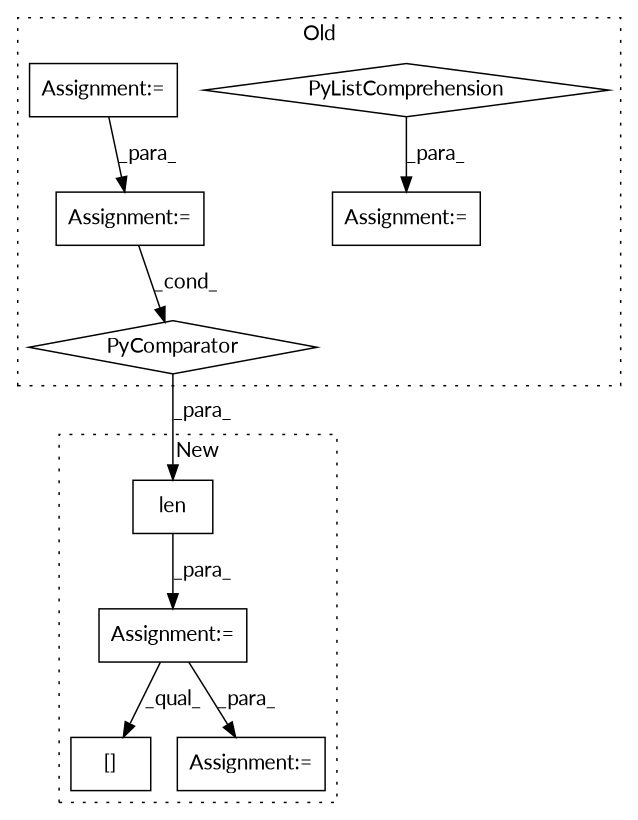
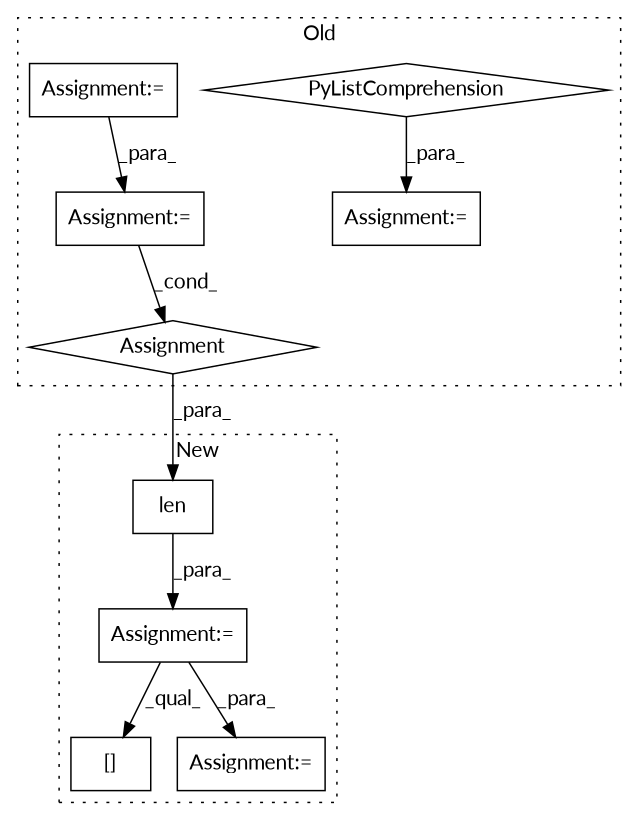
node "PyComparator": label "PyComparator" -> "Assignment"
